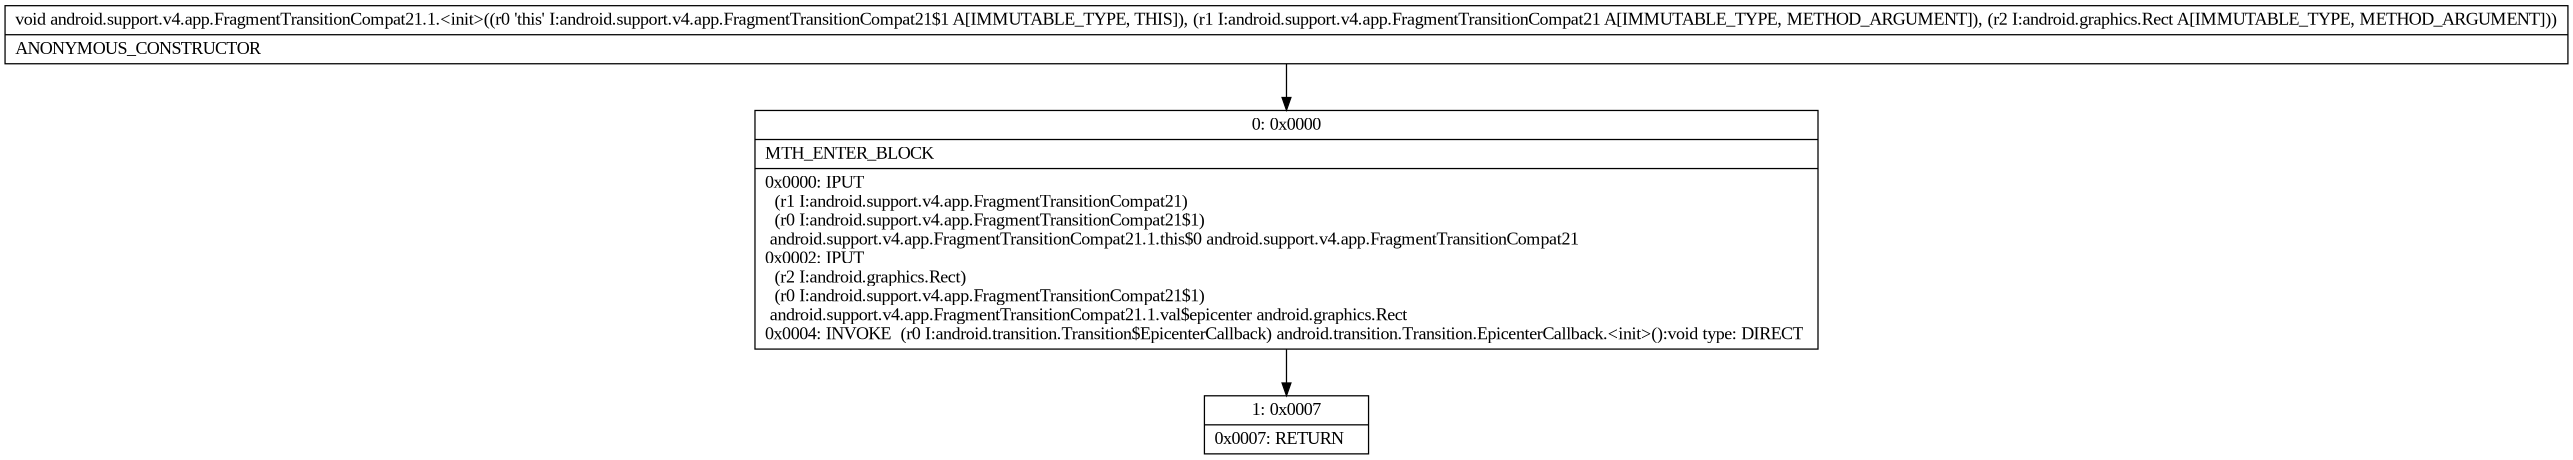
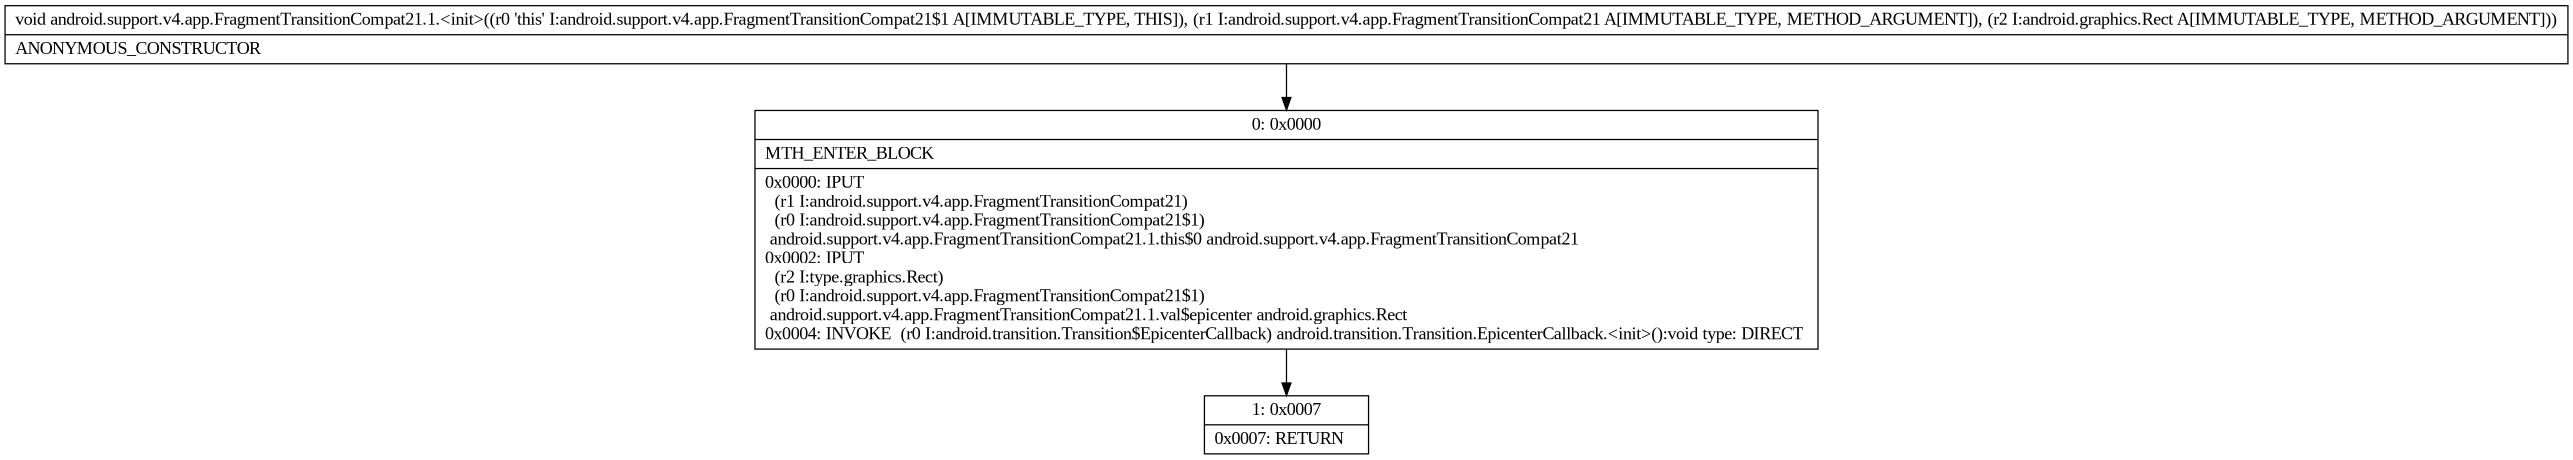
node "0: 0x0000": text "(r2 I:android.graphics.Rect)" -> "(r2 I:type.graphics.Rect)"
